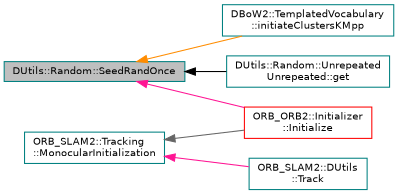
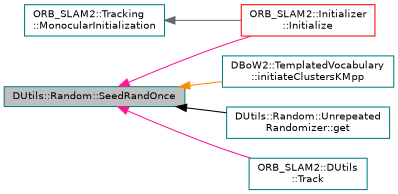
node "DUtils::Random::Unrepeated Unrepeated::get": label "DUtils::Random::Unrepeated Unrepeated::get" -> "DUtils::Random::Unrepeated Randomizer::get"
node "ORB_ORB2::Initializer ::Initialize": label "ORB_ORB2::Initializer ::Initialize" -> "ORB_SLAM2::Initializer ::Initialize"
edge "ORB_SLAM2::DUtils ::Track" -> "ORB_SLAM2::Tracking ::MonocularInitialization": now "ORB_SLAM2::DUtils ::Track" -> "DUtils::Random::SeedRandOnce"
